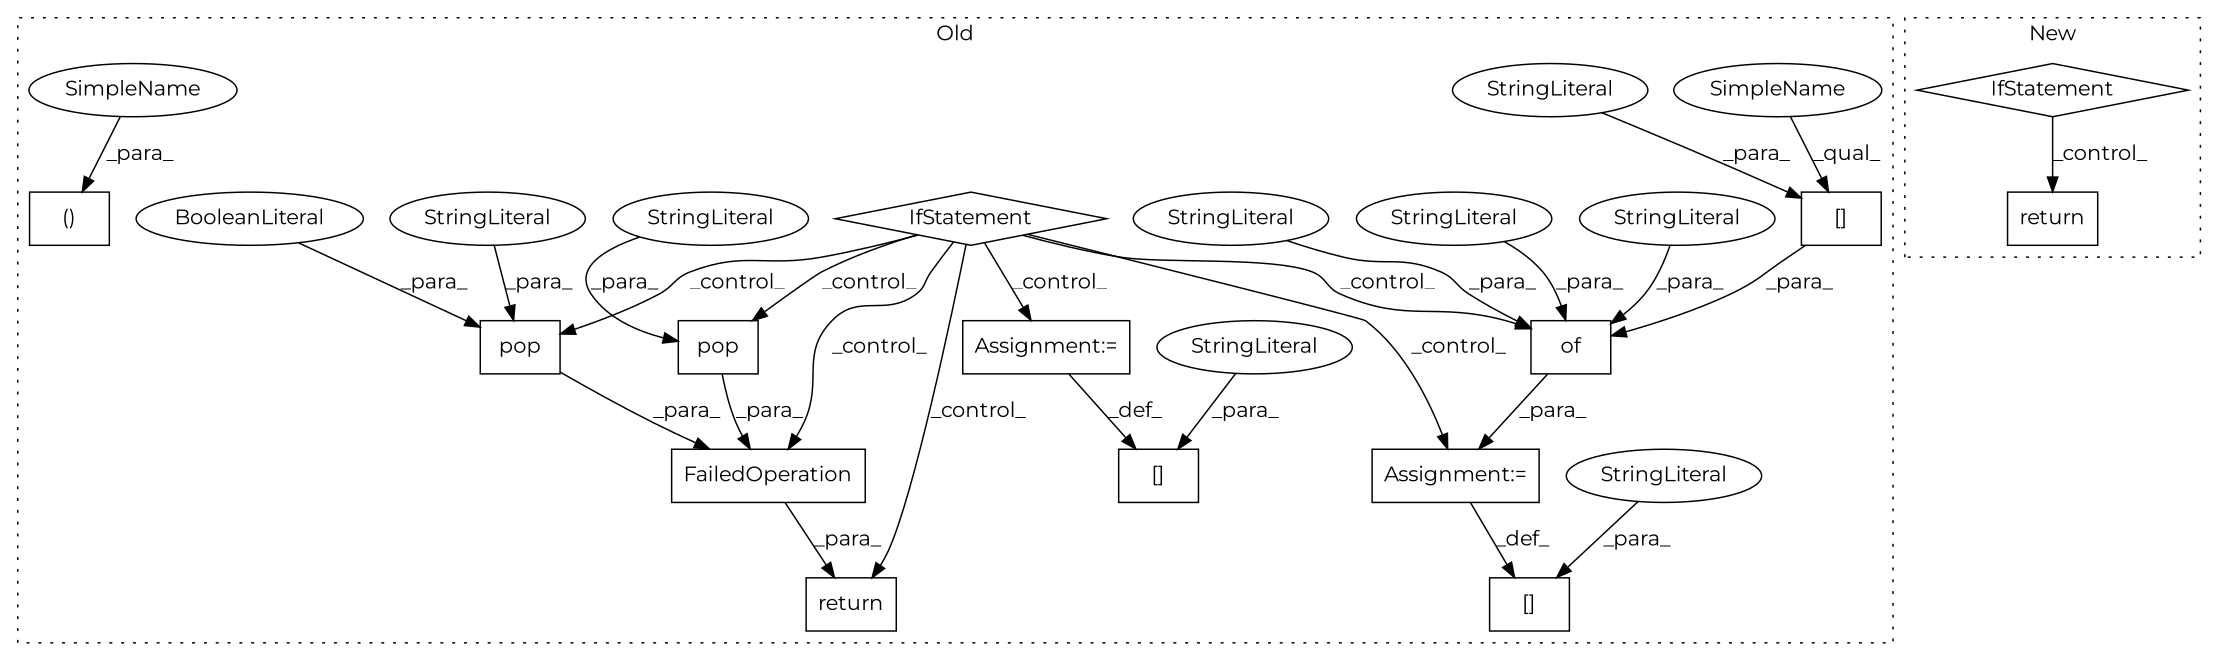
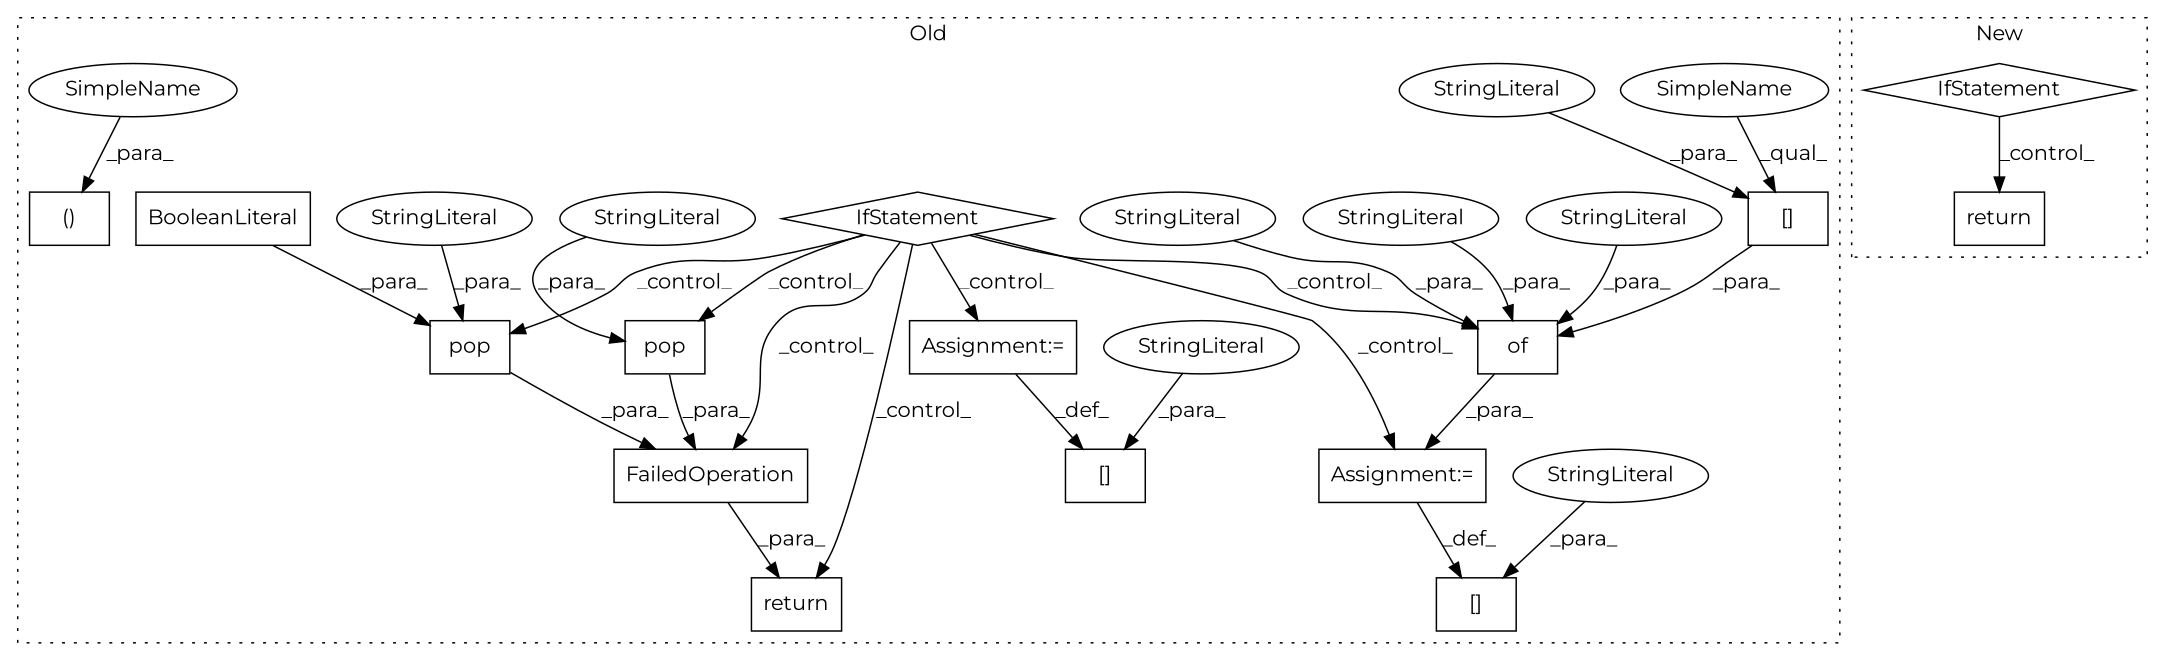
node "BooleanLiteral": shape ellipse -> box
